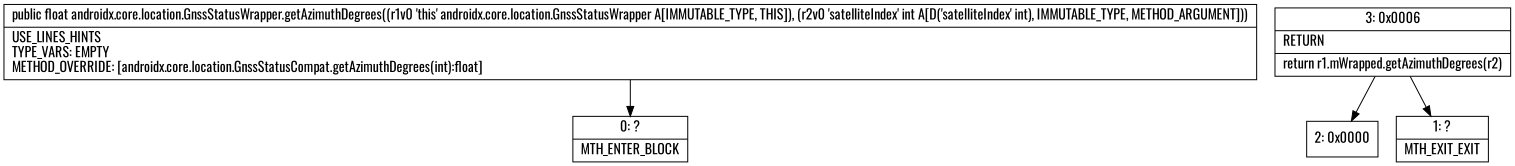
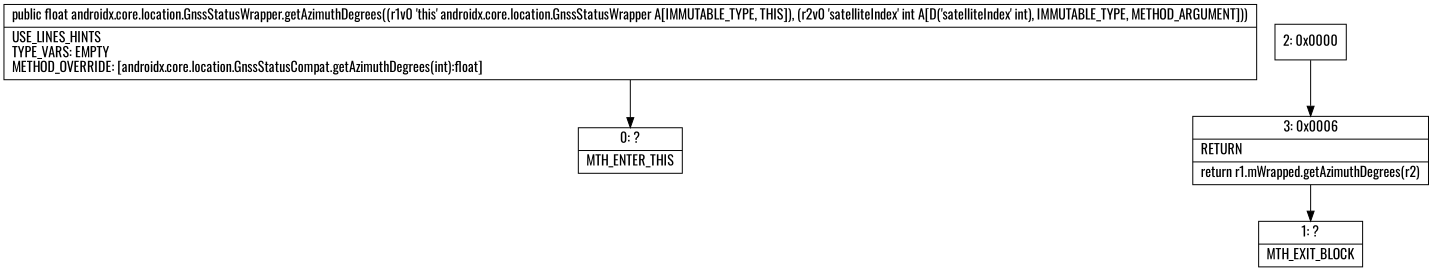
edge "3: 0x0006" -> "2: 0x0000": reversed
node "0: ?": text "MTH_ENTER_BLOCK" -> "MTH_ENTER_THIS"
node "1: ?": text "MTH_EXIT_EXIT" -> "MTH_EXIT_BLOCK"
